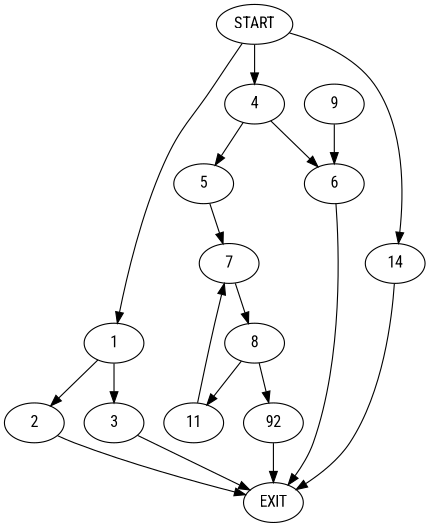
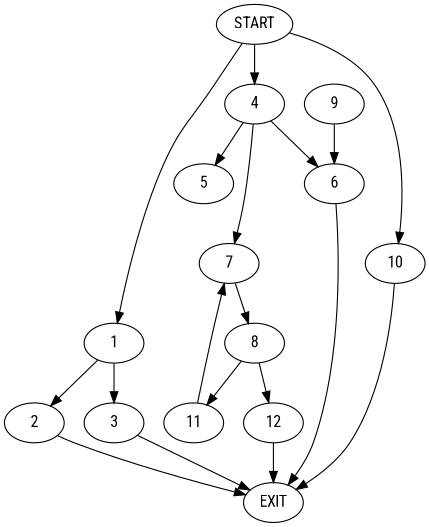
edge "5" -> "7": now "4" -> "7"
node "14": label "14" -> "10"
node "92": label "92" -> "12"
